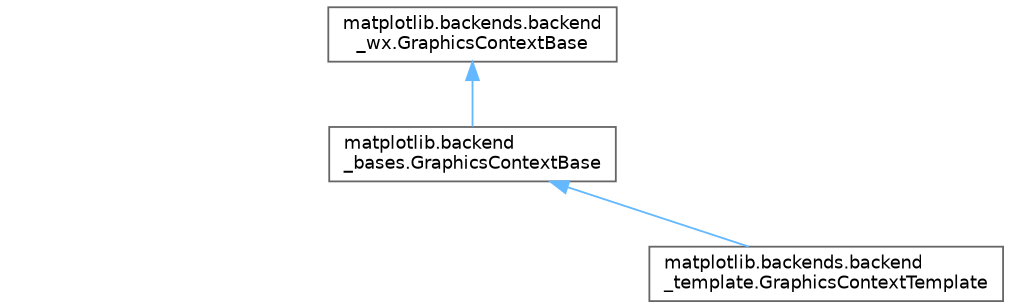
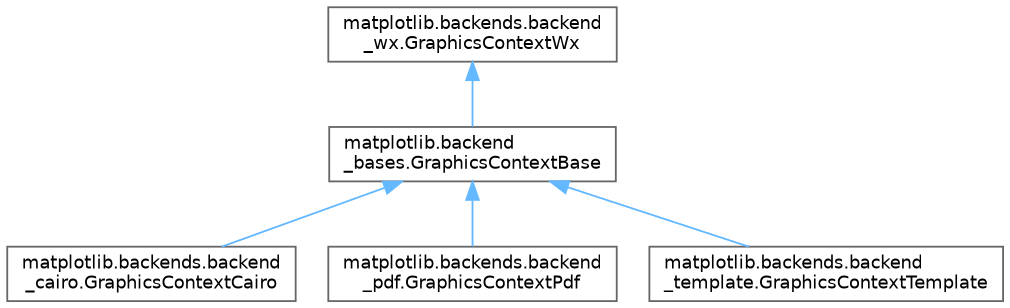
node "matplotlib.backends.backend _wx.GraphicsContextBase": label "matplotlib.backends.backend _wx.GraphicsContextBase" -> "matplotlib.backends.backend _wx.GraphicsContextWx"
node "matplotlib.backends.backend _cairo.GraphicsContextCairo": added
node "matplotlib.backends.backend _pdf.GraphicsContextPdf": added
